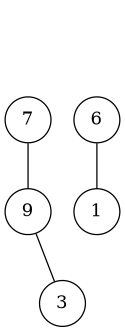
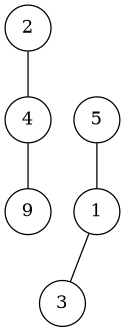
node "2": added
node "7": label "7" -> "4"
node "6": label "6" -> "5"
edge "9" -- "3": now "1" -- "3"
